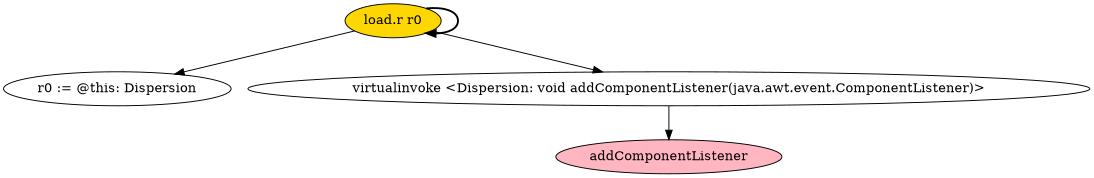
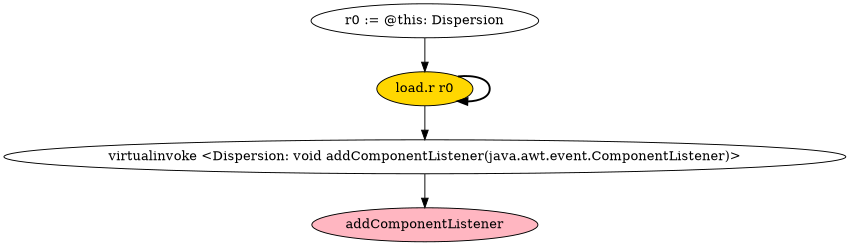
edge "load.r r0" -> "r0 := @this: Dispersion": reversed
